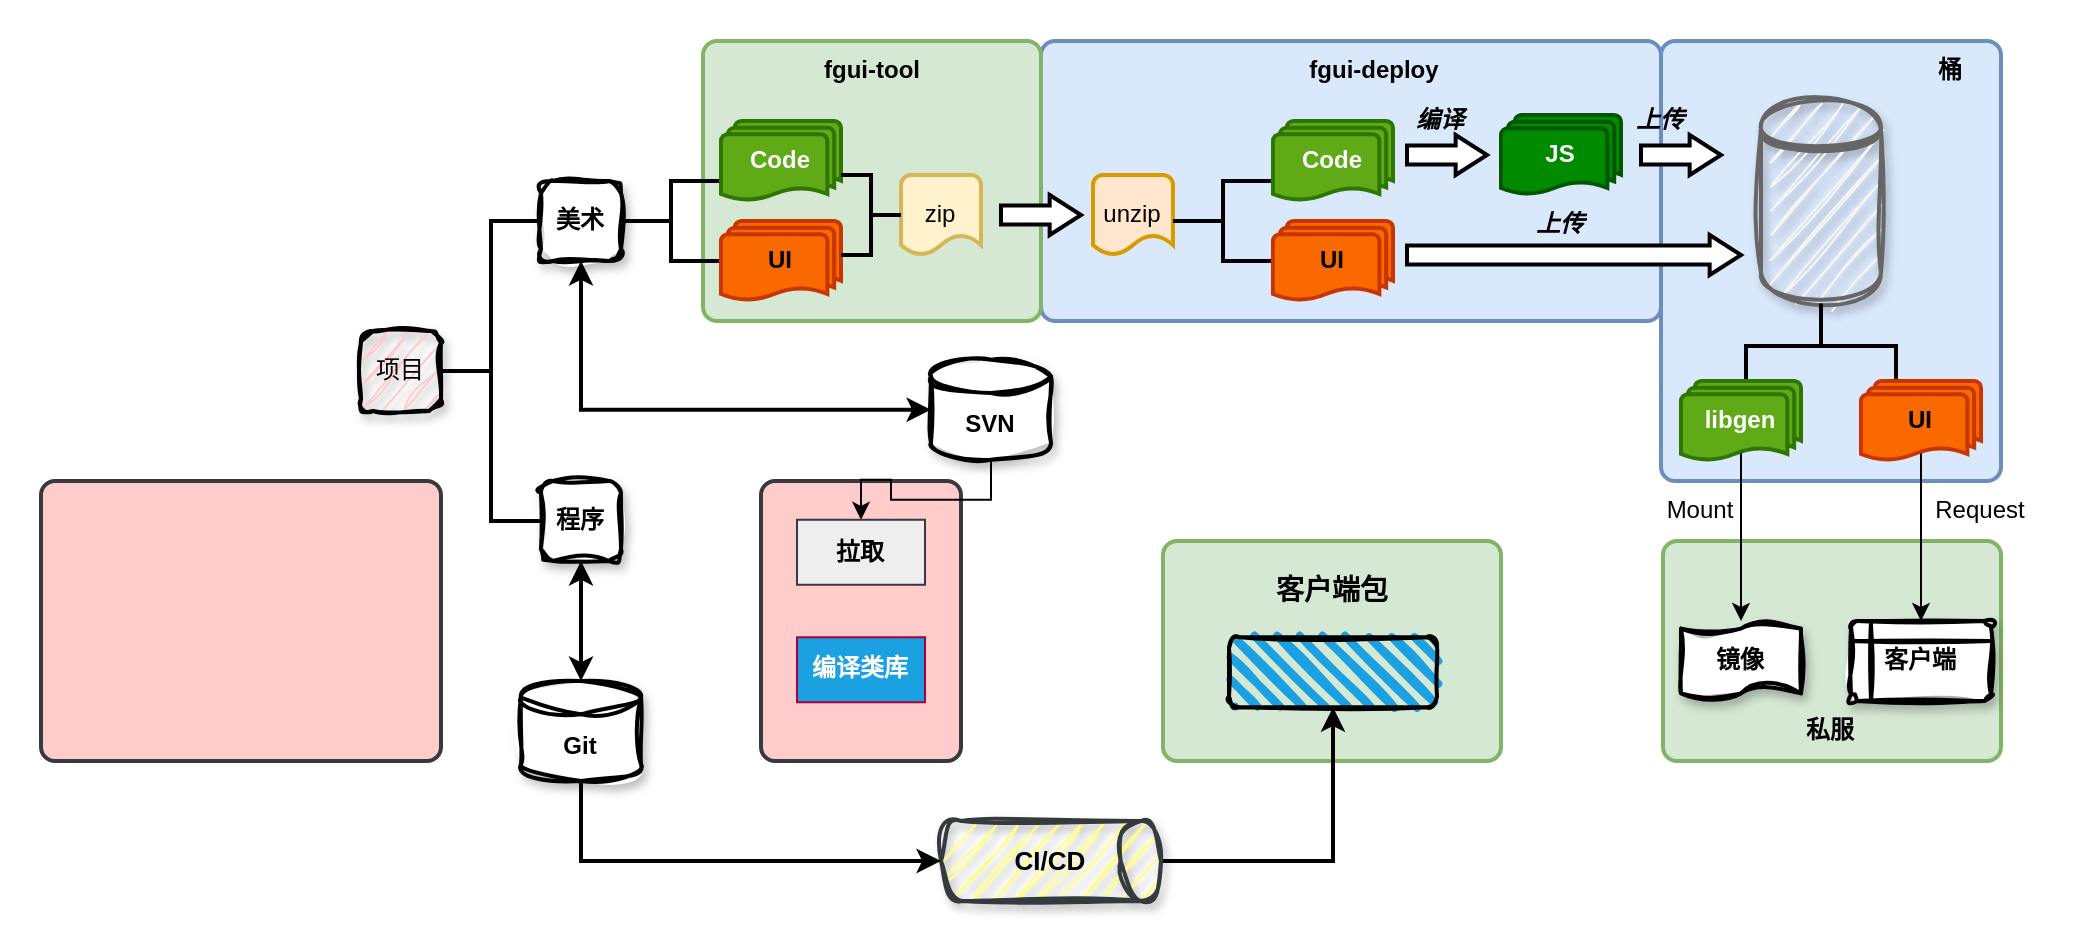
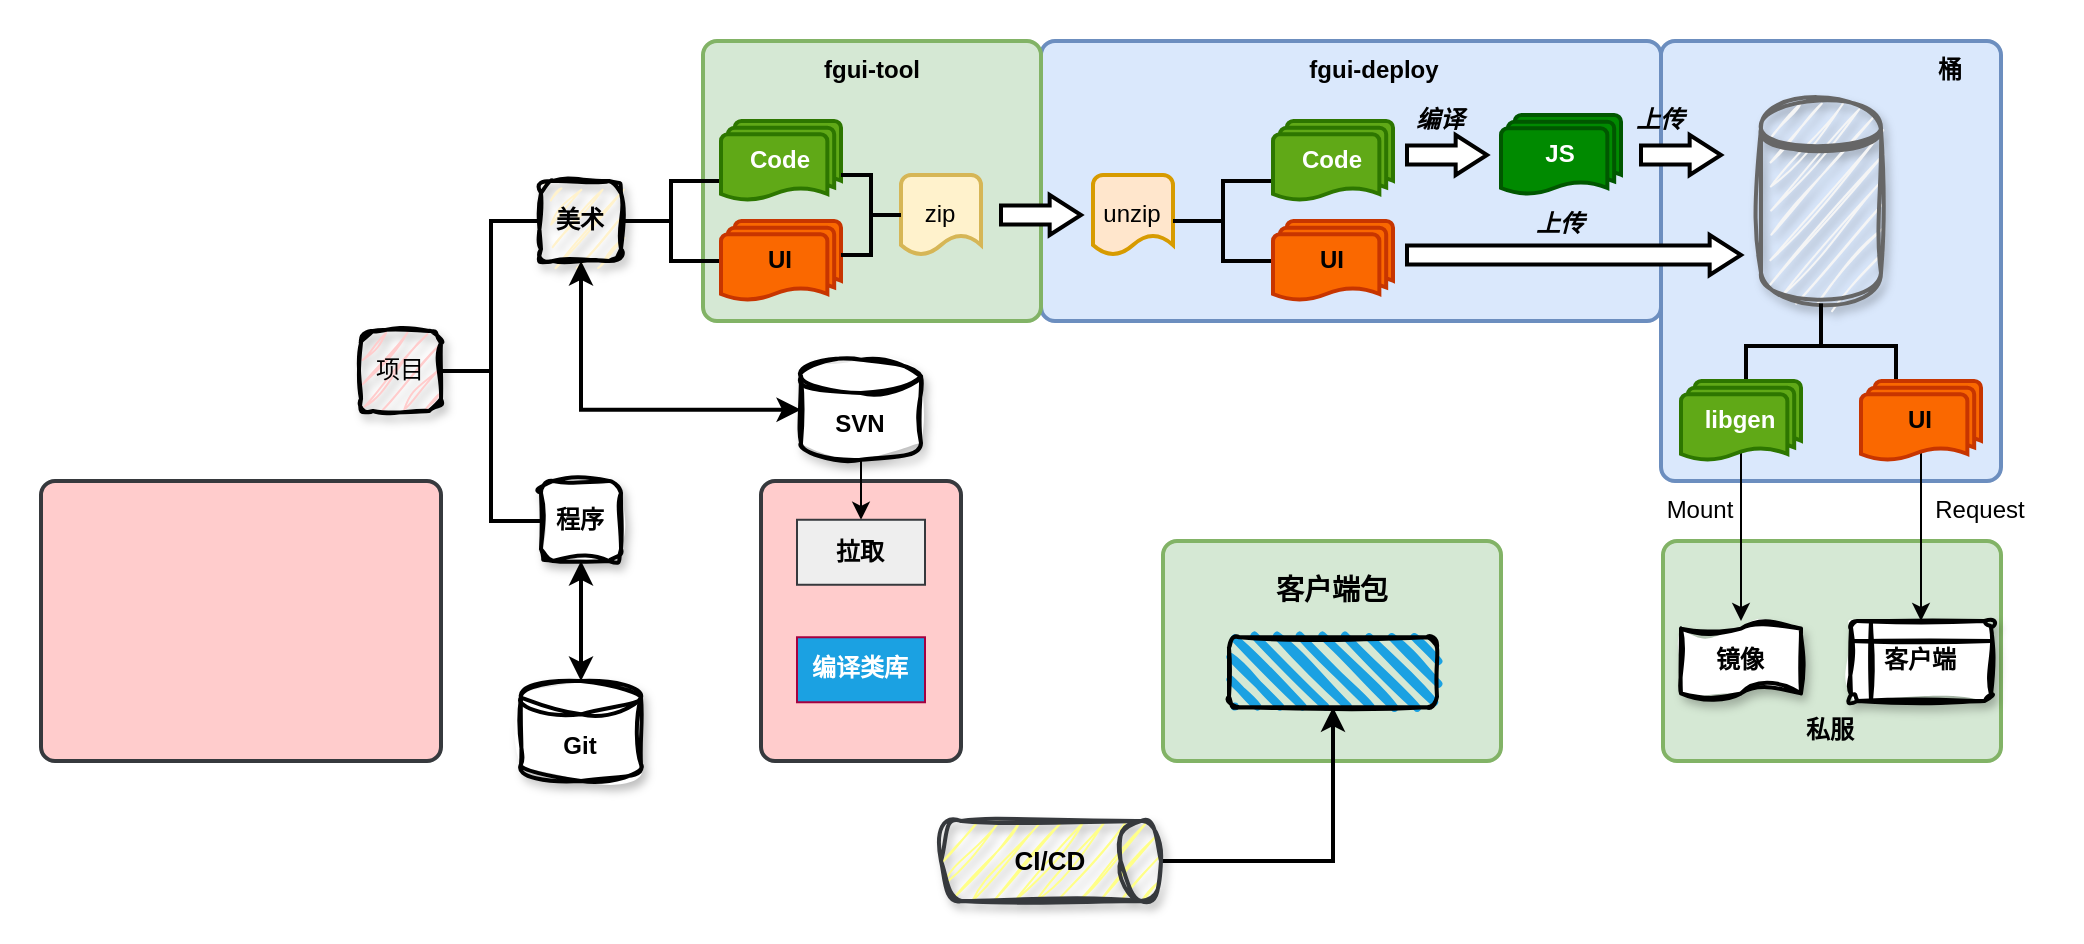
node "美术": fillcolor #ffffff -> #fff2cc
node "SVN": moved (991, 410) -> (861, 410)
edge "Git" -> "CI/CD": removed
